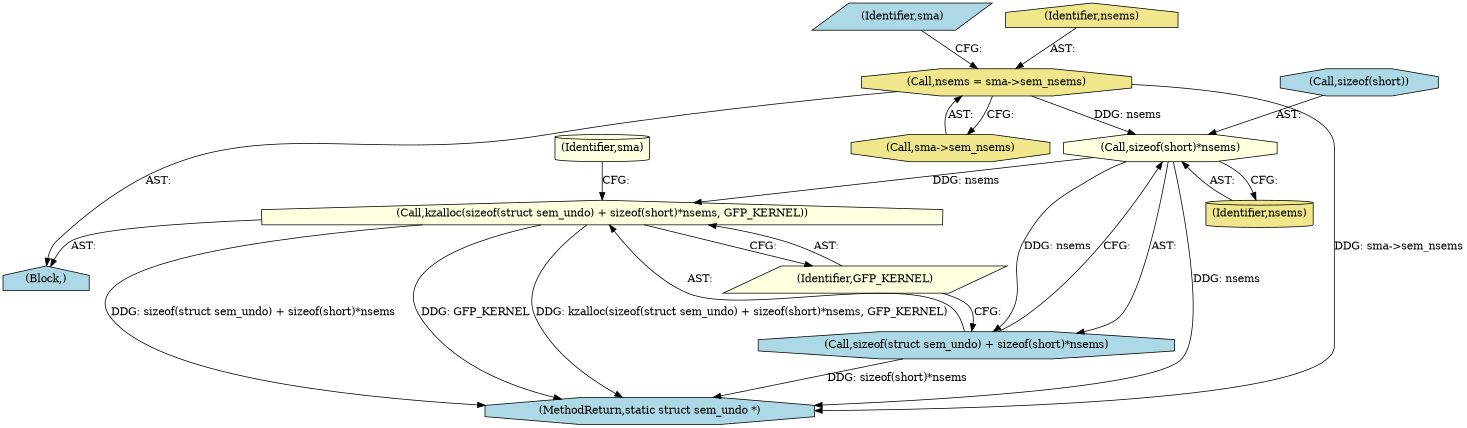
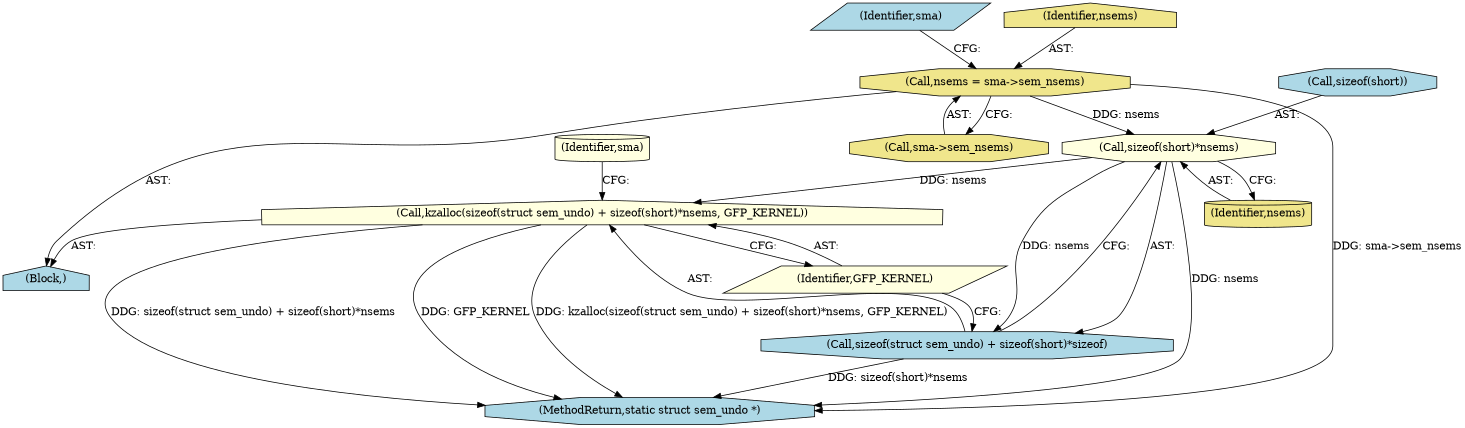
node "(Call,sizeof(struct sem_undo) + sizeof(short)*nsems)": label "(Call,sizeof(struct sem_undo) + sizeof(short)*nsems)" -> "(Call,sizeof(struct sem_undo) + sizeof(short)*sizeof)"
